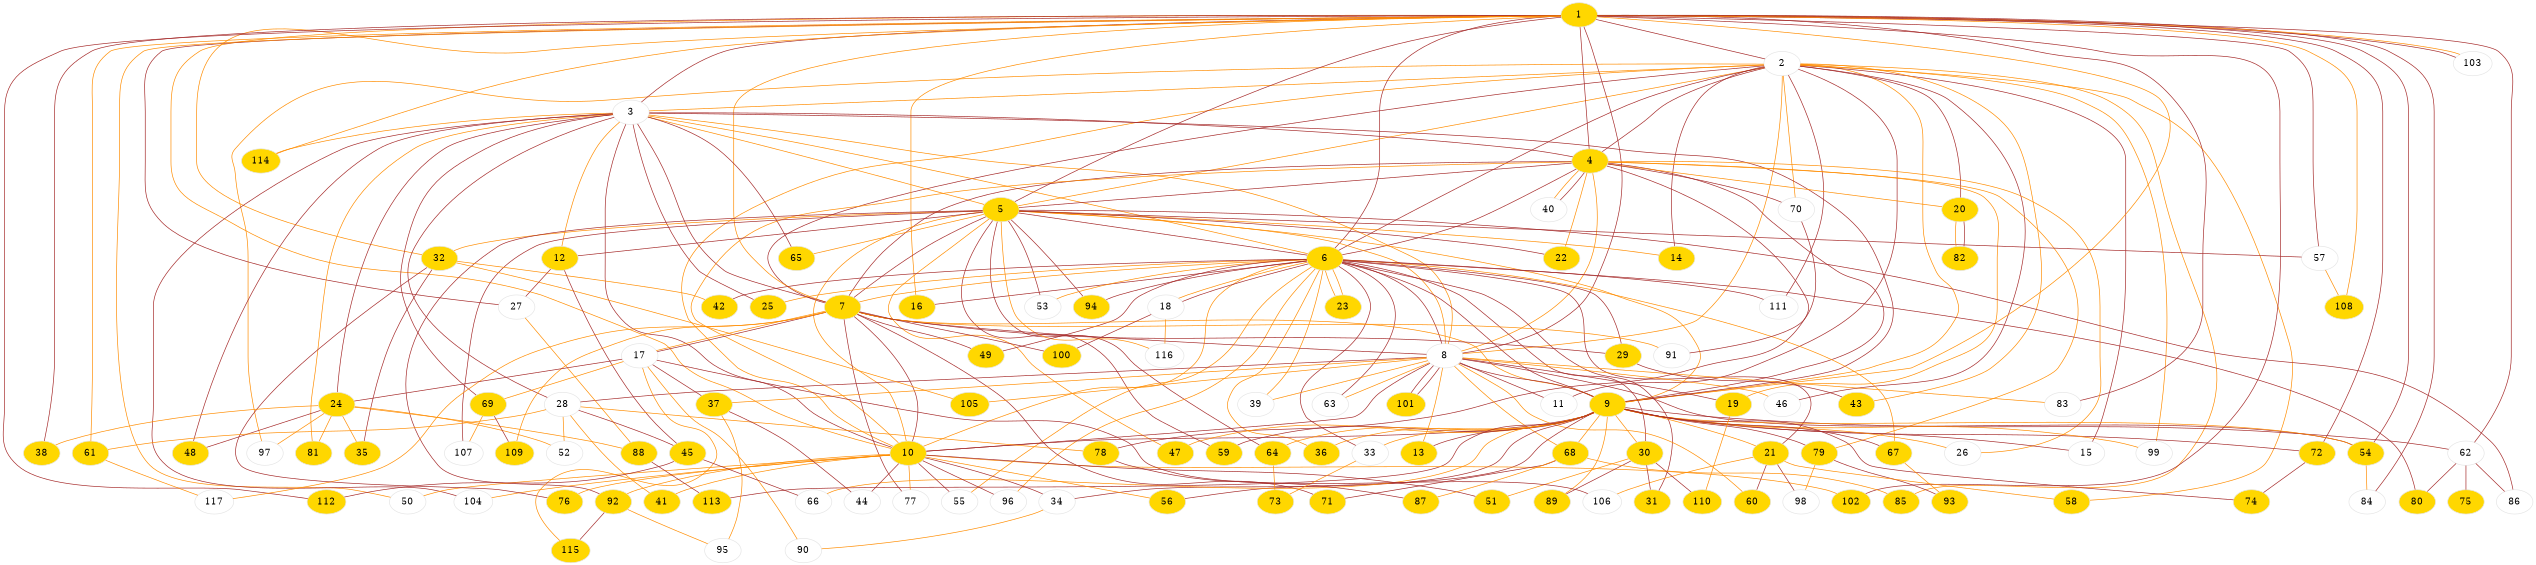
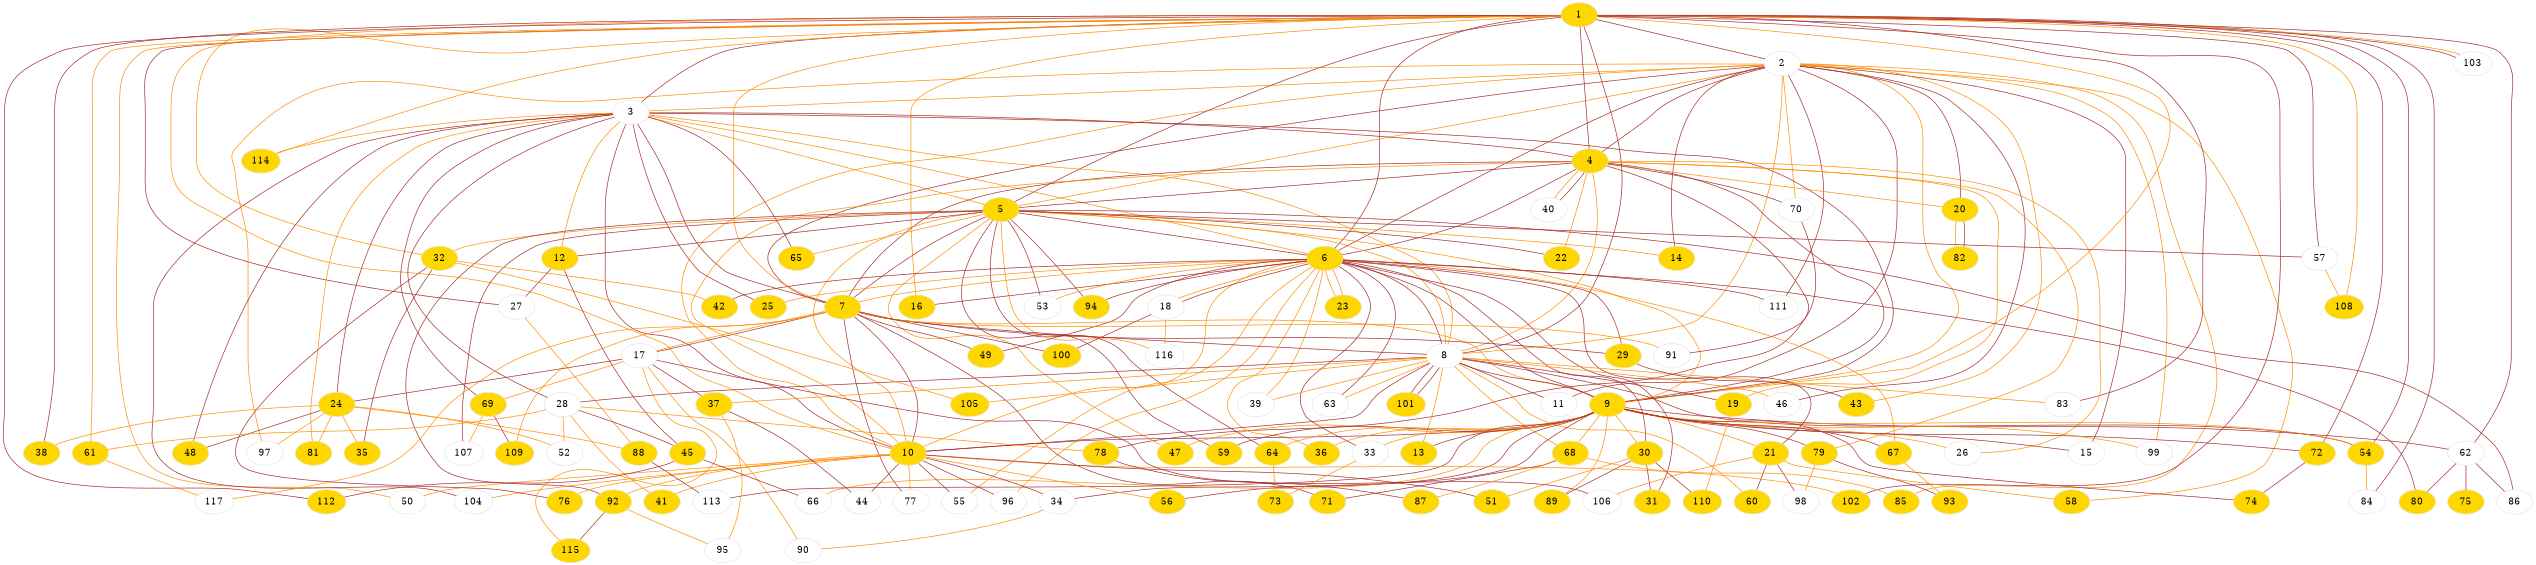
node "113": fillcolor gold -> white
